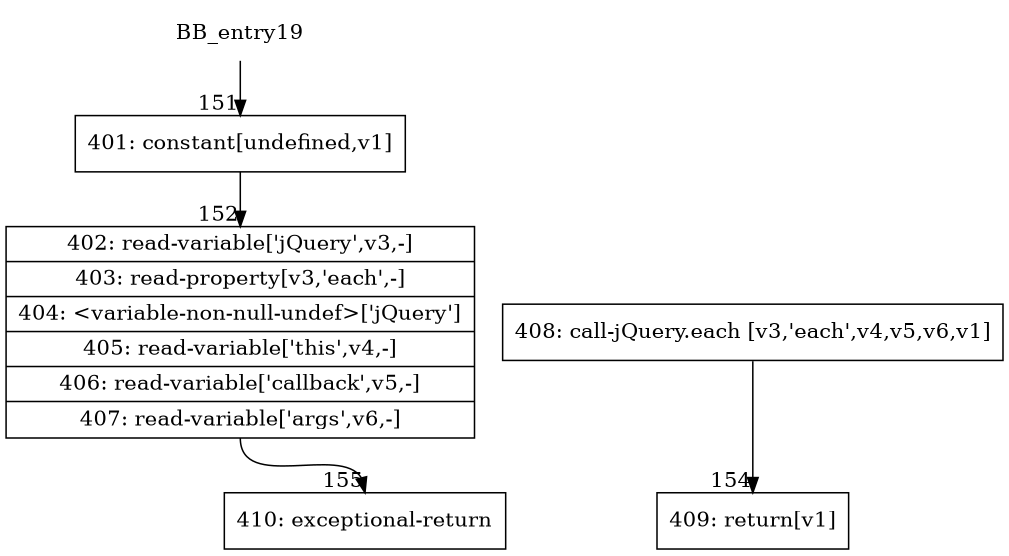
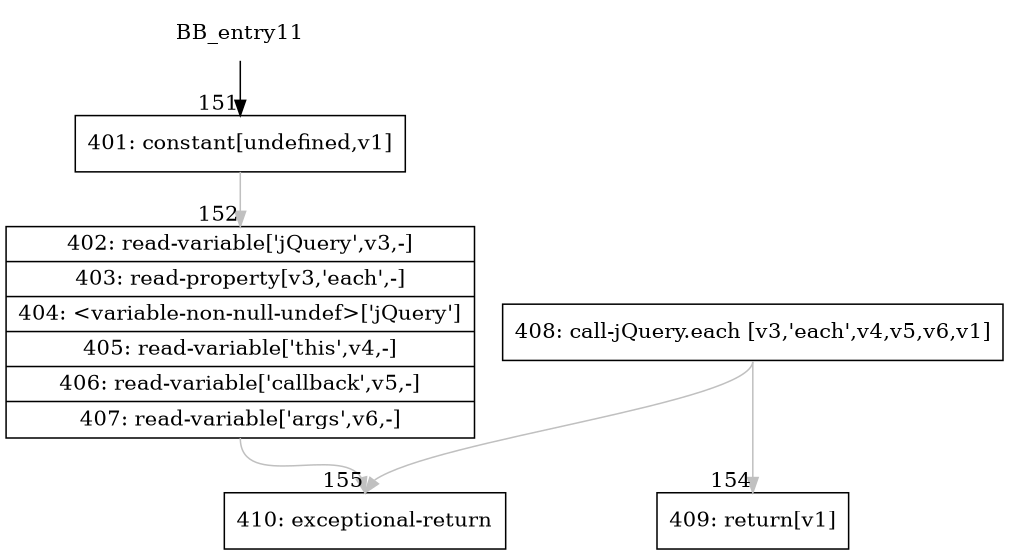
node "BB_entry19": label "BB_entry19" -> "BB_entry11"
edge "401: constant[undefined,v1]" -> "402: read-variable['jQuery',v3,-]": color black -> gray
edge "408: call-jQuery.each [v3,'each',v4,v5,v6,v1]" -> "409: return[v1]": color black -> gray
edge "408: call-jQuery.each [v3,'each',v4,v5,v6,v1]" -> "410: exceptional-return": added
edge "402: read-variable['jQuery',v3,-]" -> "410: exceptional-return": color black -> gray
